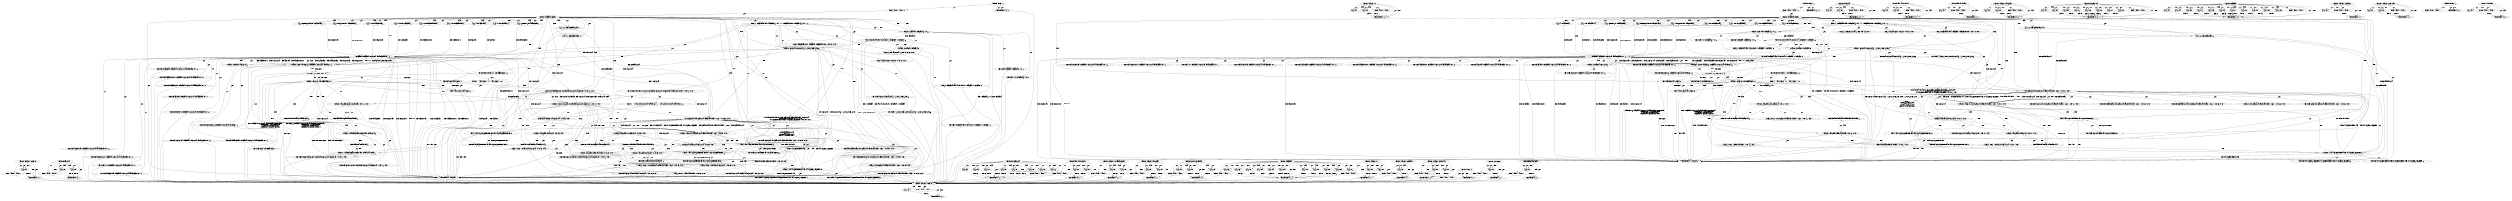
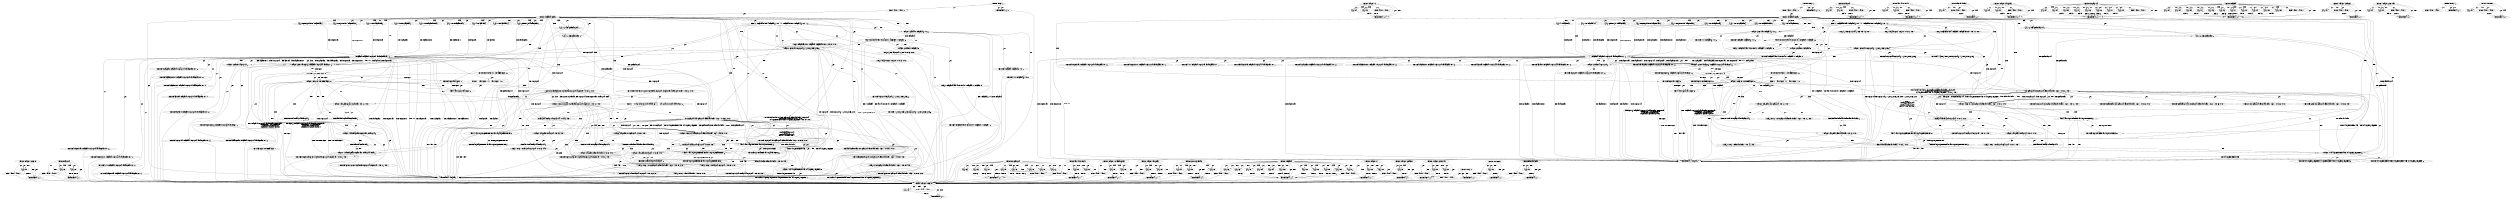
edge "<(<operator>.fieldAccess,::DuplicateHandle)<SUB>30</SUB>>" -> "<(<operator>.fieldAccess,::CloseHandle)<SUB>33</SUB>>": now "<(CloseHandle,::CloseHandle(local_handle))<SUB>33</SUB>>" -> "<(<operator>.fieldAccess,::CloseHandle)<SUB>33</SUB>>"
